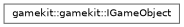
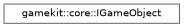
node "gamekit::gamekit::IGameObject": label "gamekit::gamekit::IGameObject" -> "gamekit::core::IGameObject"
